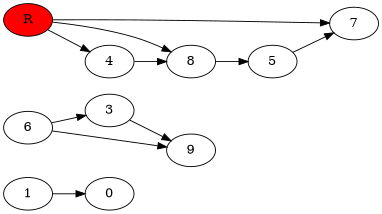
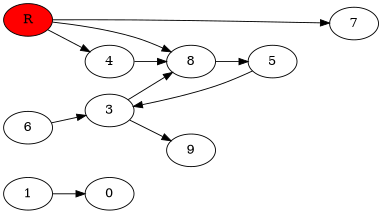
edge "5" -> "7": now "5" -> "3"
edge "3" -> "8": added
edge "6" -> "9": removed
